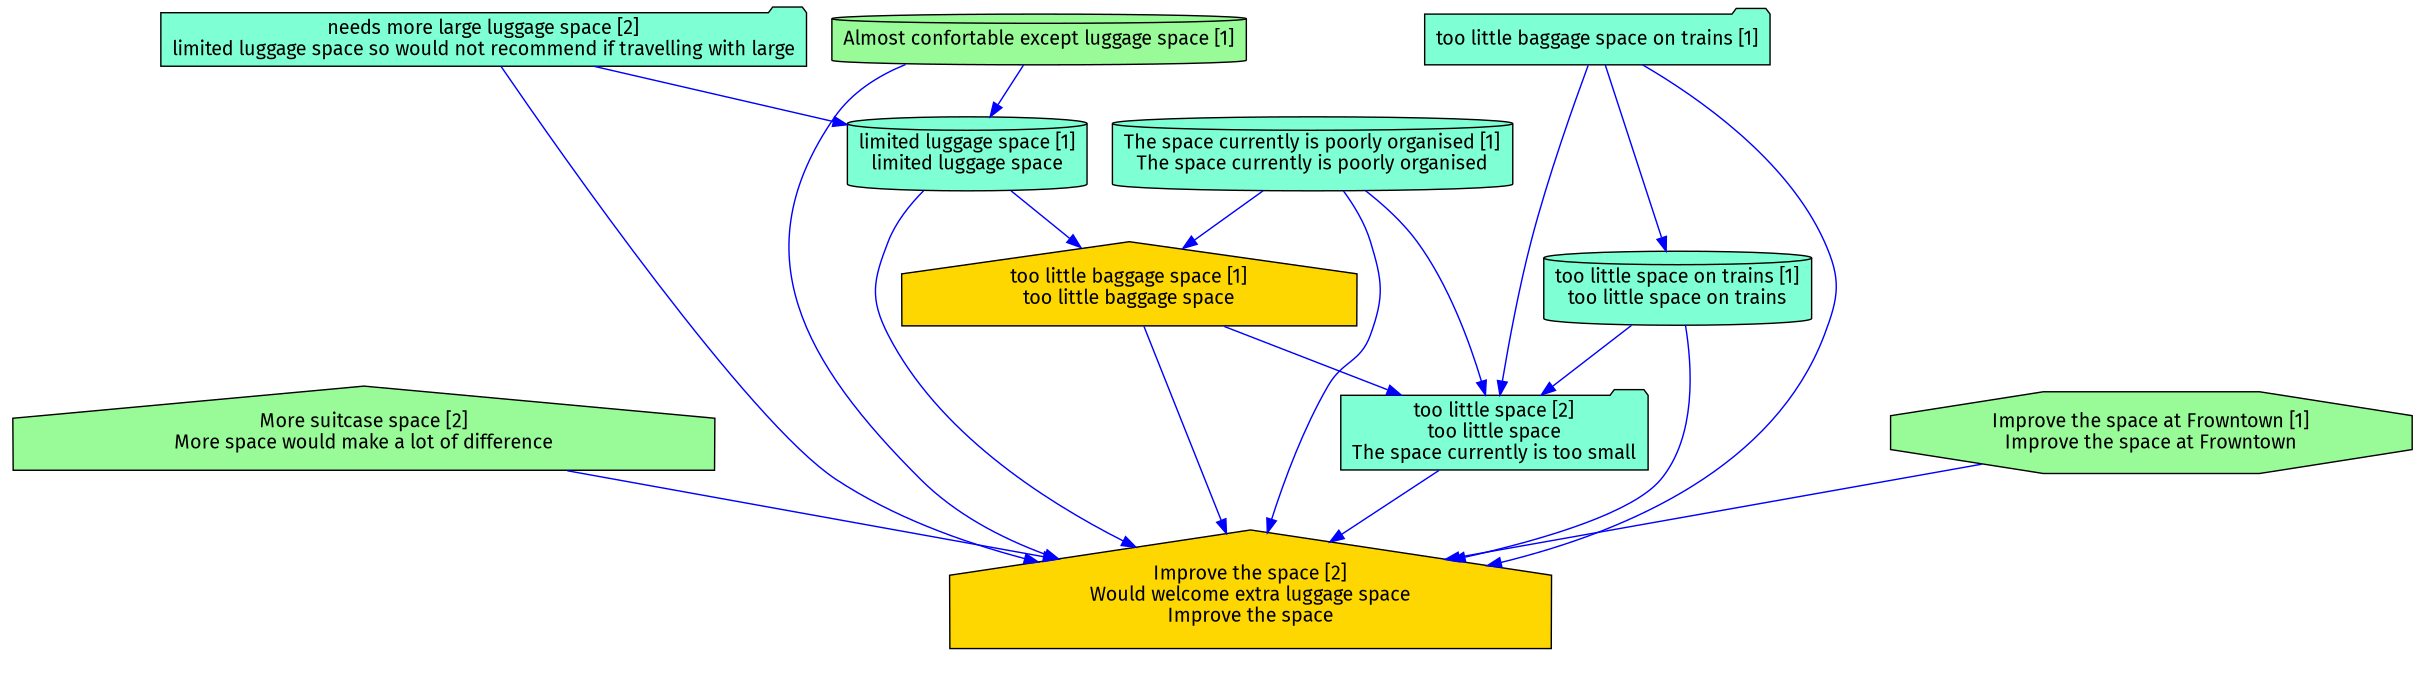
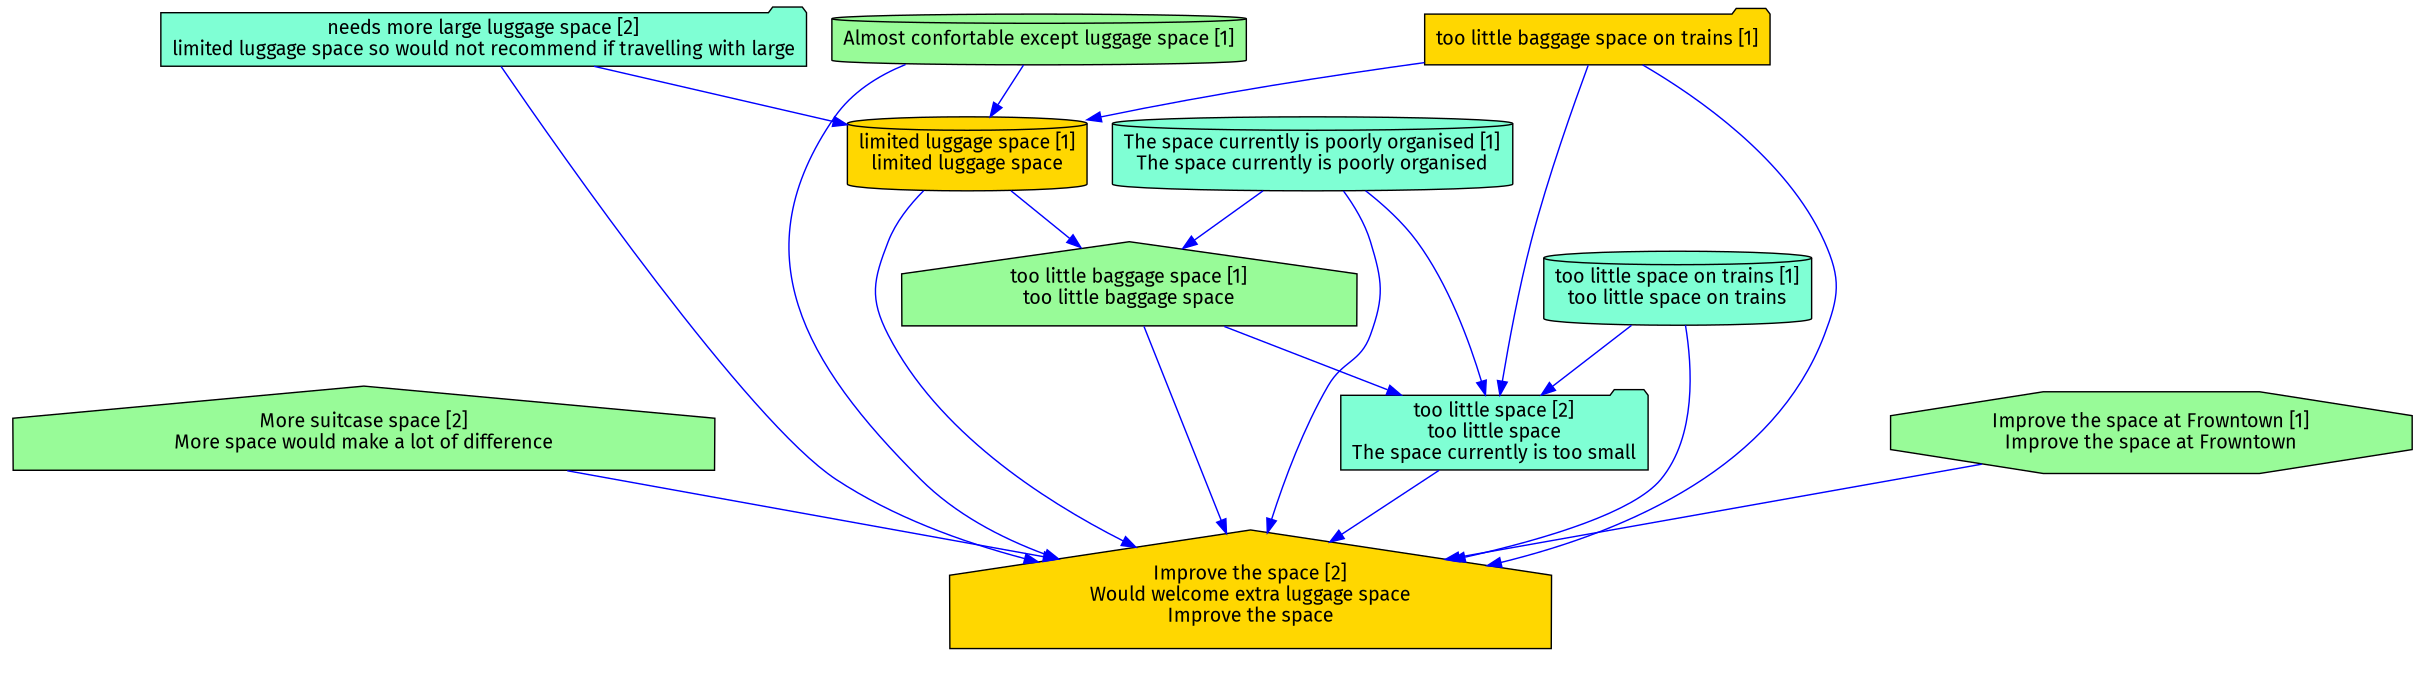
node "too little baggage space on trains [1]": fillcolor aquamarine -> gold
edge "too little baggage space on trains [1]" -> "too little space on trains [1] too little space on trains": now "too little baggage space on trains [1]" -> "limited luggage space [1] limited luggage space"
node "limited luggage space [1] limited luggage space": fillcolor aquamarine -> gold
node "too little baggage space [1] too little baggage space": fillcolor gold -> palegreen
